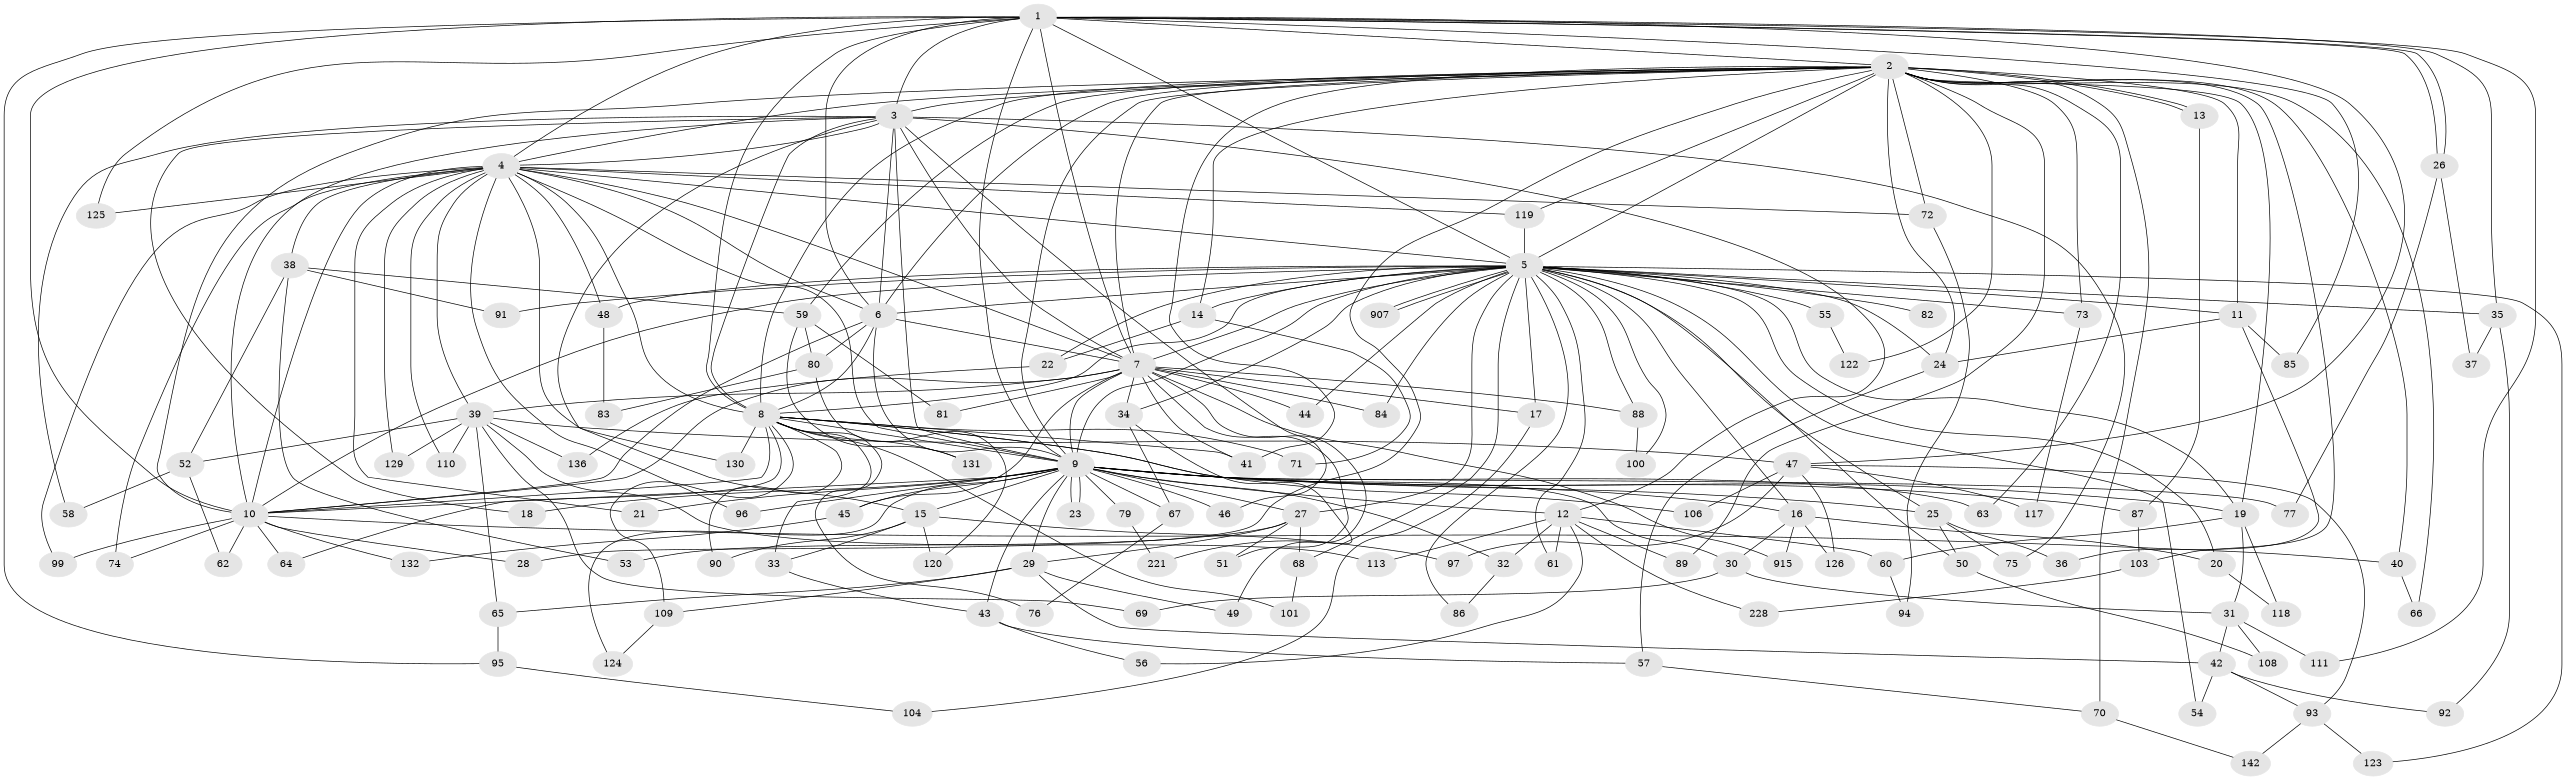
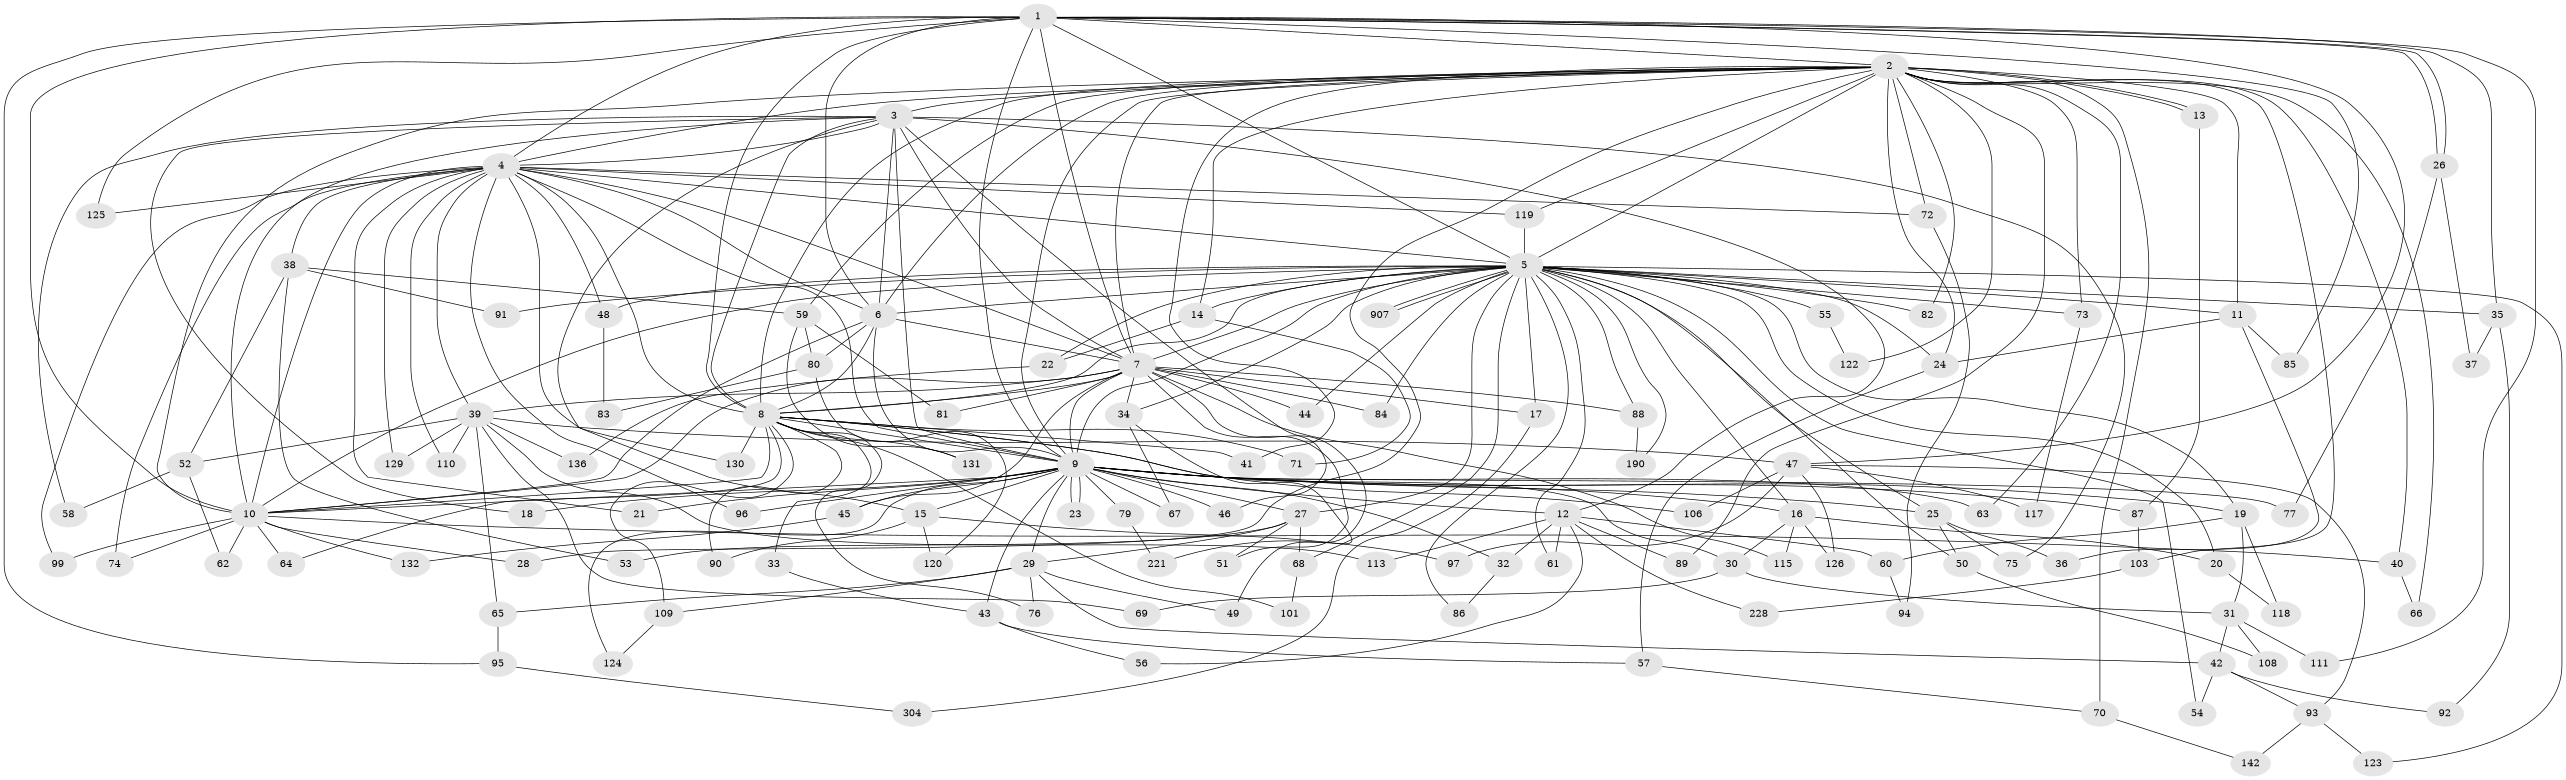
edge "1" -- "3": removed
edge "2" -- "19": now "2" -- "82"
edge "7" -- "41": now "7" -- "8"
node "100": label "100" -> "190"
edge "15" -- "33": removed
edge "67" -- "76": now "29" -- "76"
node "915": label "915" -> "115"
node "104": label "104" -> "304"
